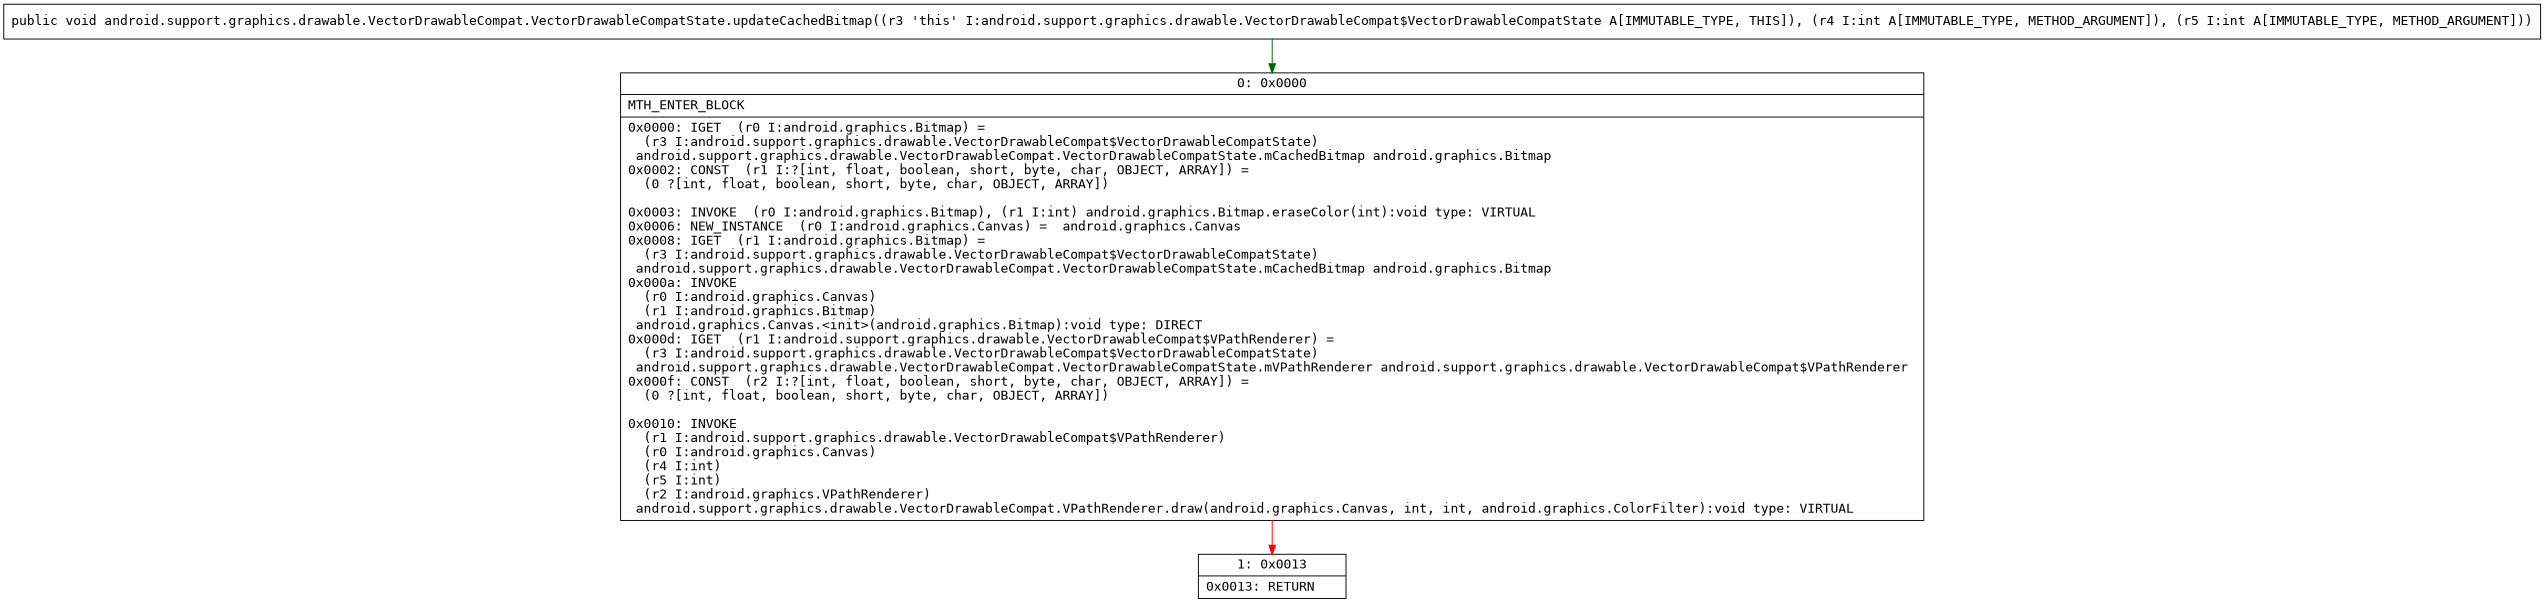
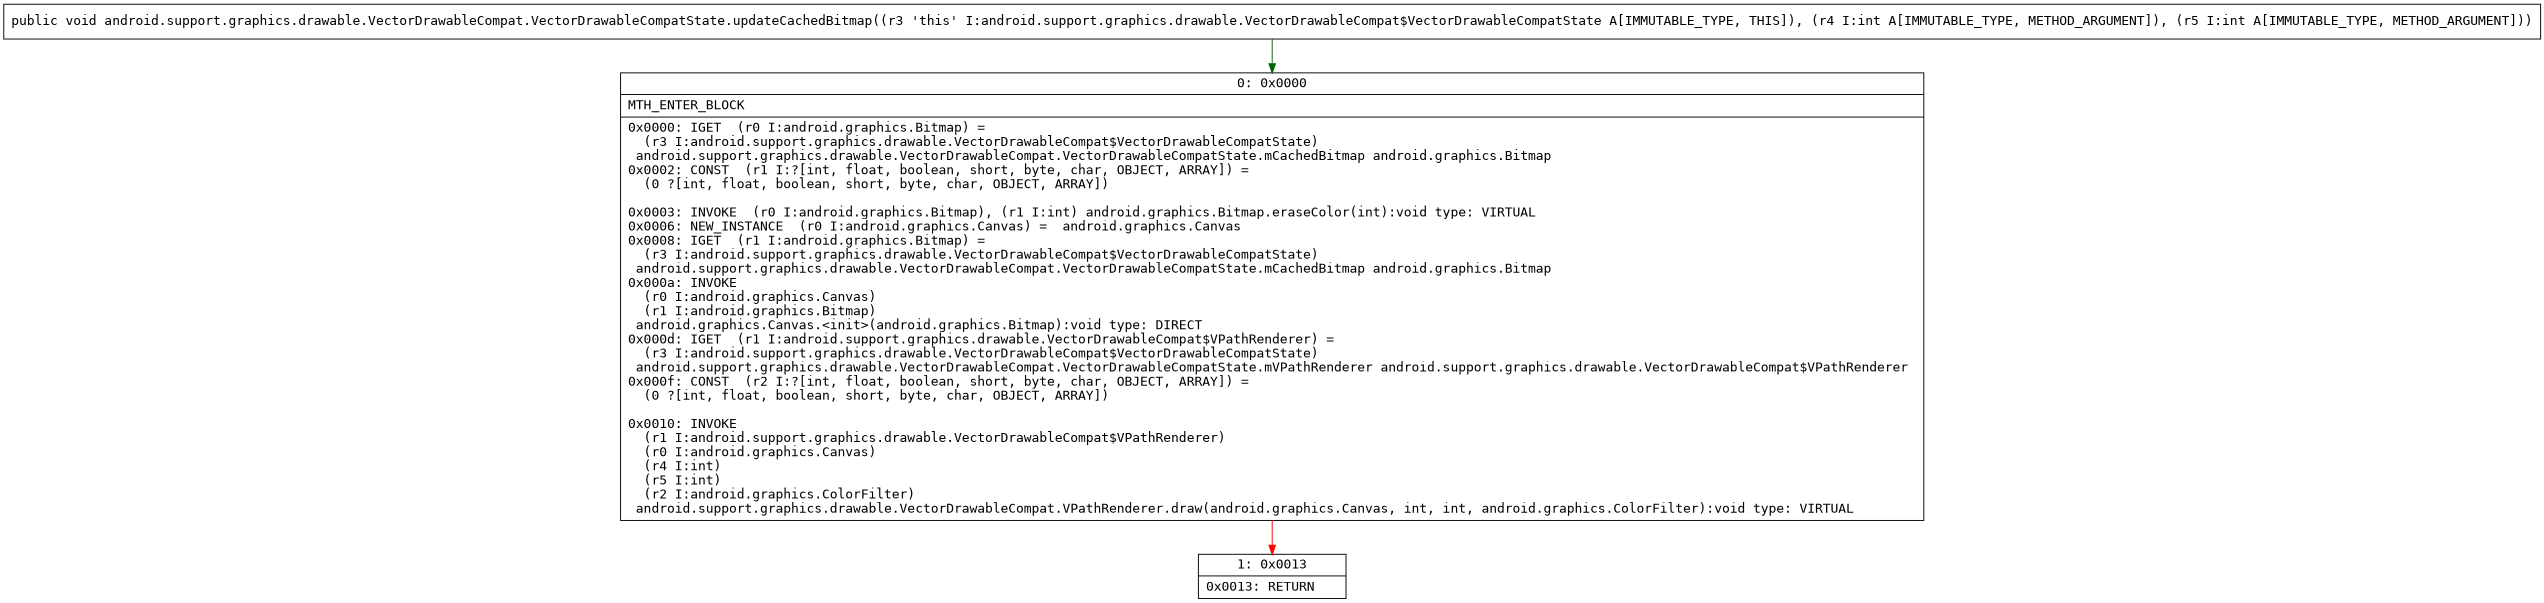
node "0: 0x0000": text "(r2 I:android.graphics.VPathRenderer)" -> "(r2 I:android.graphics.ColorFilter)"
